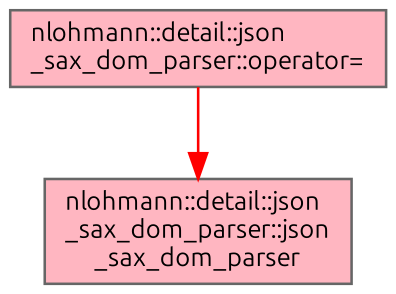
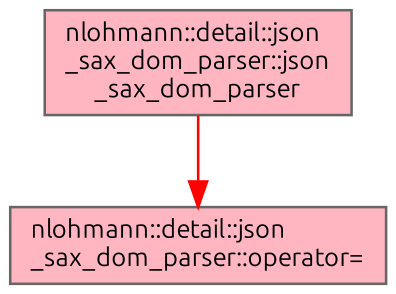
edge "nlohmann::detail::json _sax_dom_parser::operator=" -> "nlohmann::detail::json _sax_dom_parser::json _sax_dom_parser": reversed
